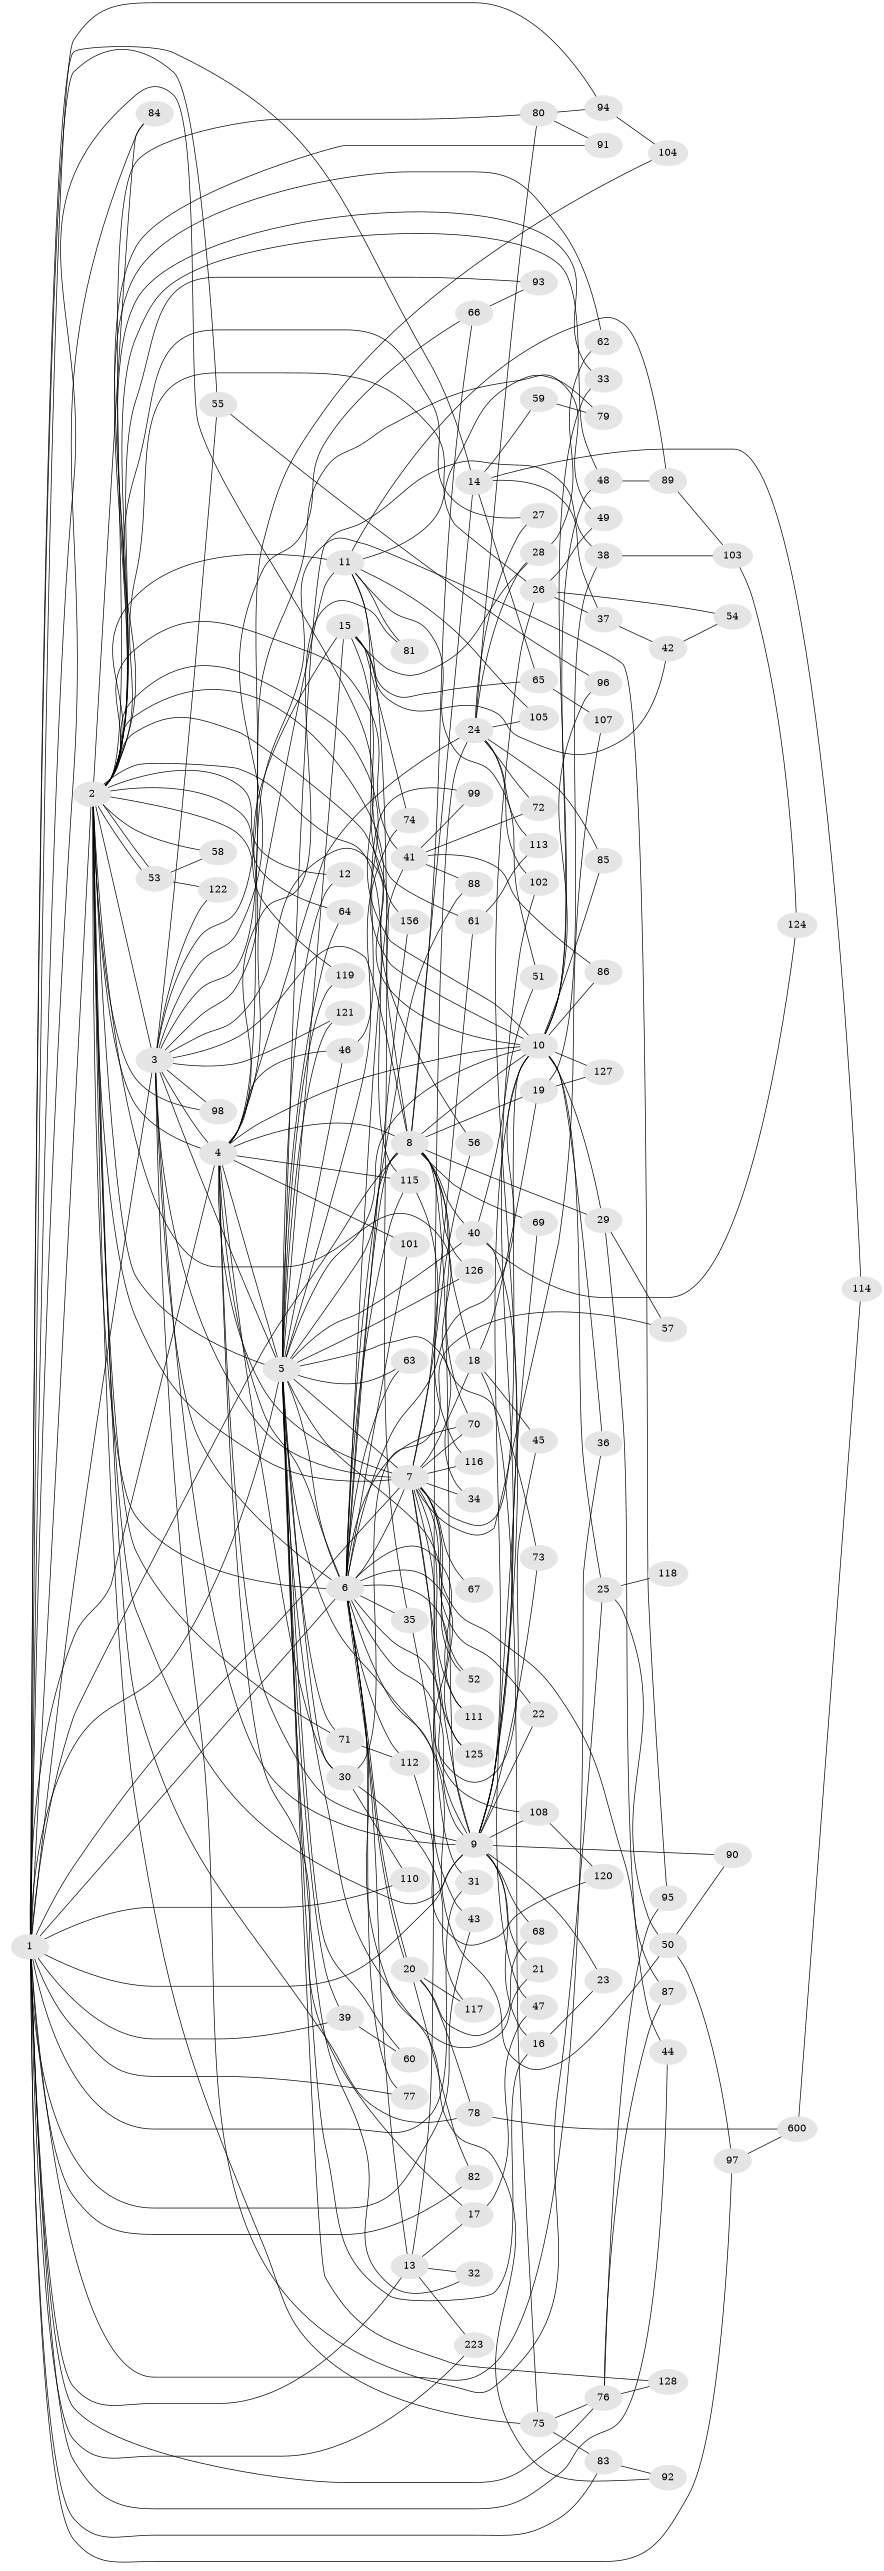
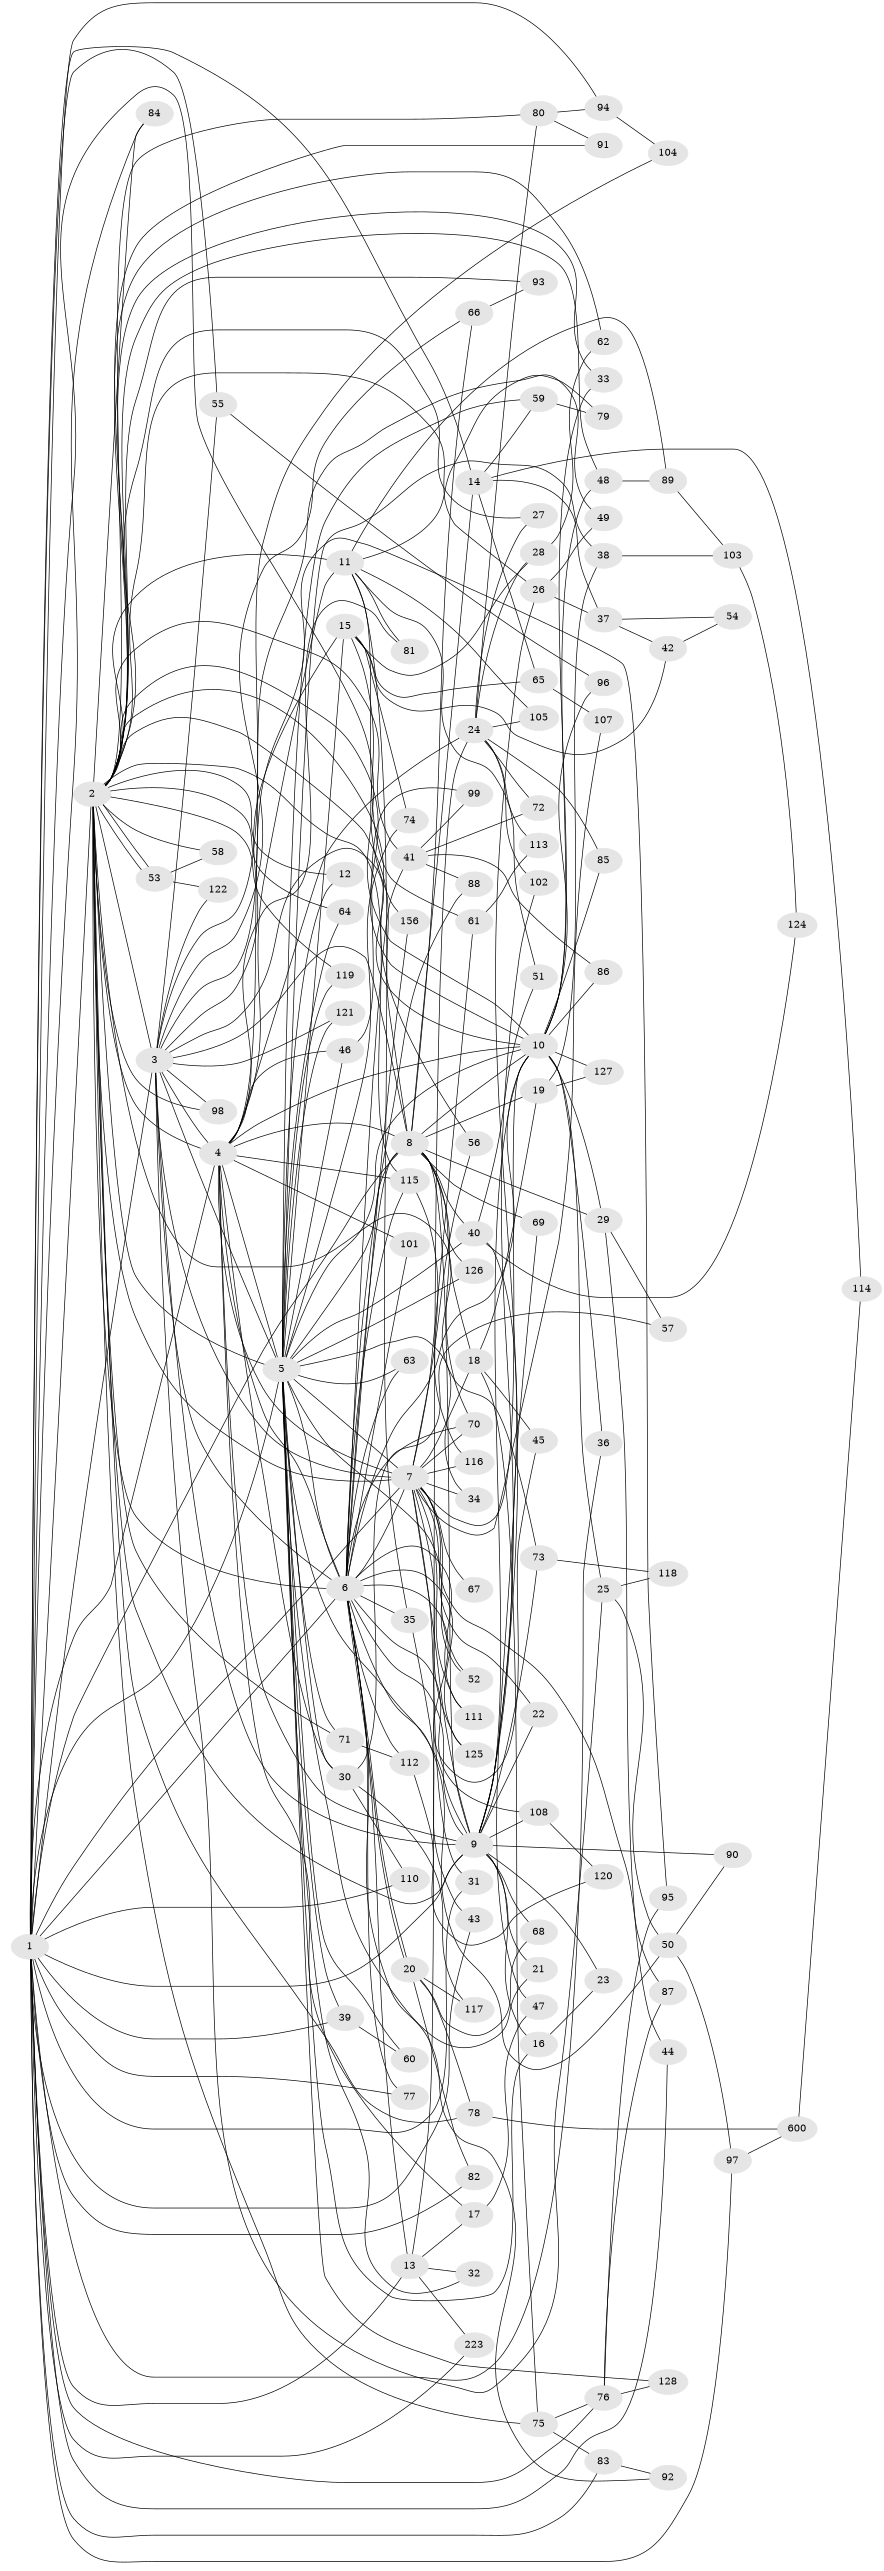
edge "26" -- "54": now "37" -- "54"
edge "59" -- "5": added
edge "73" -- "118": added
